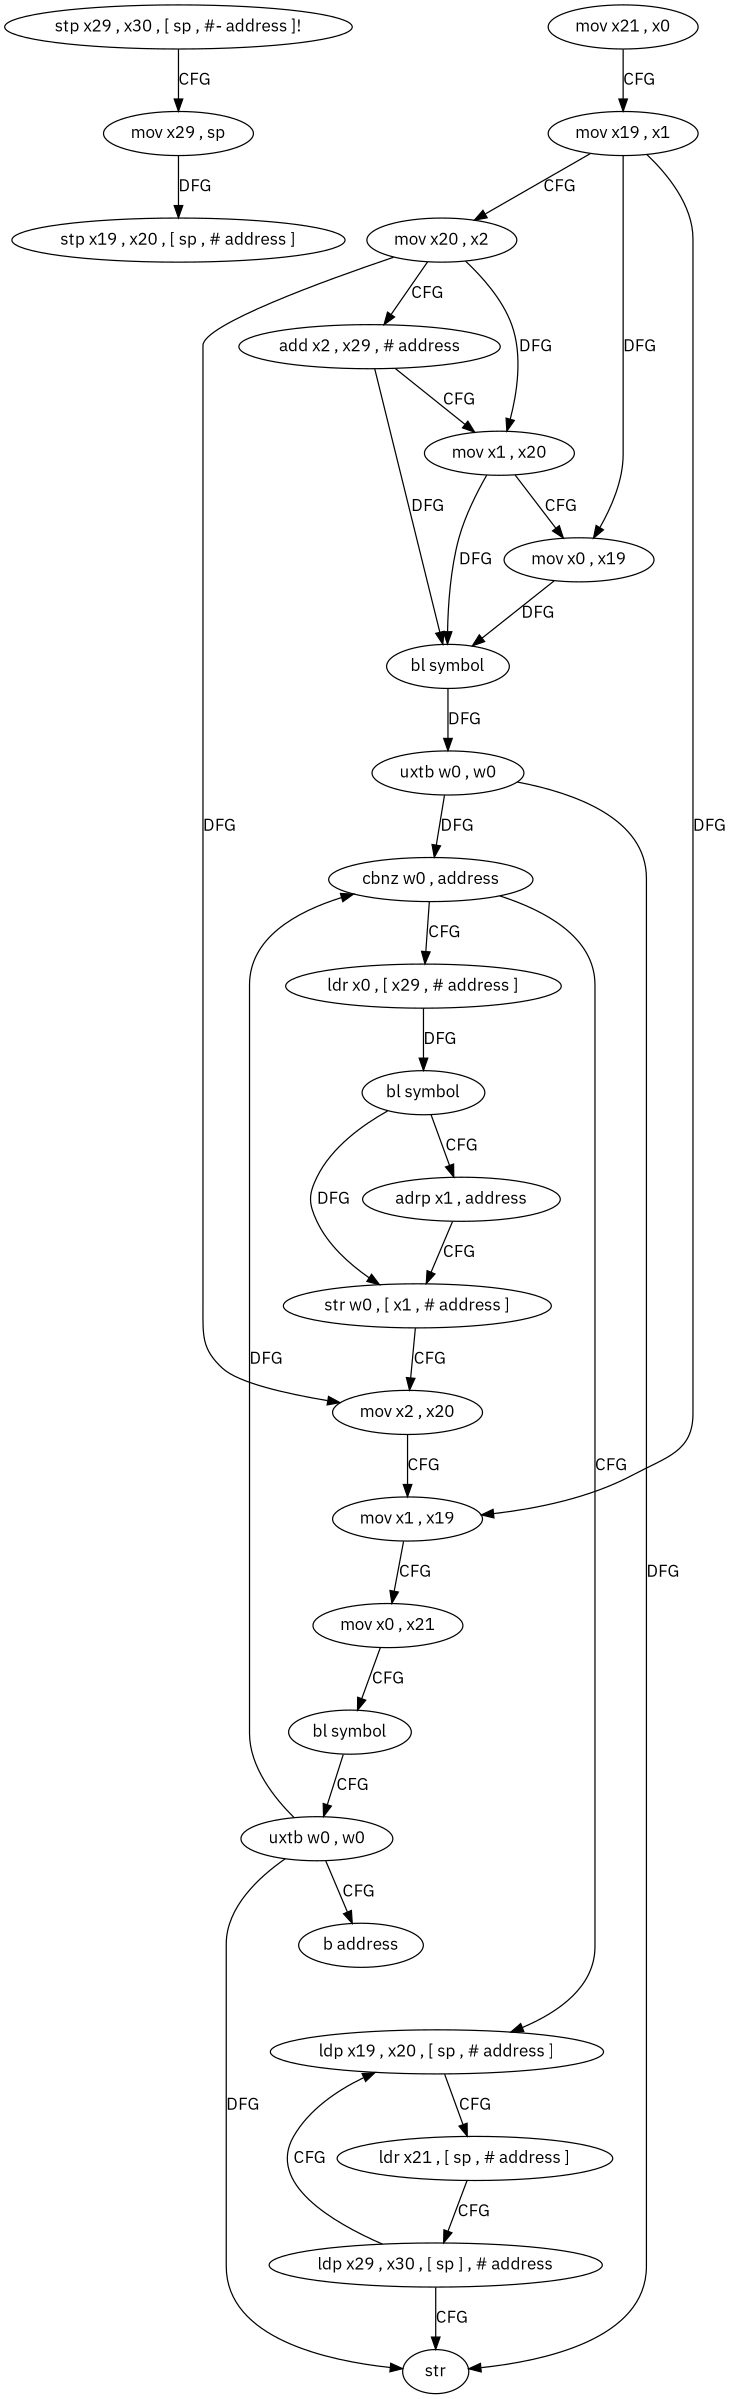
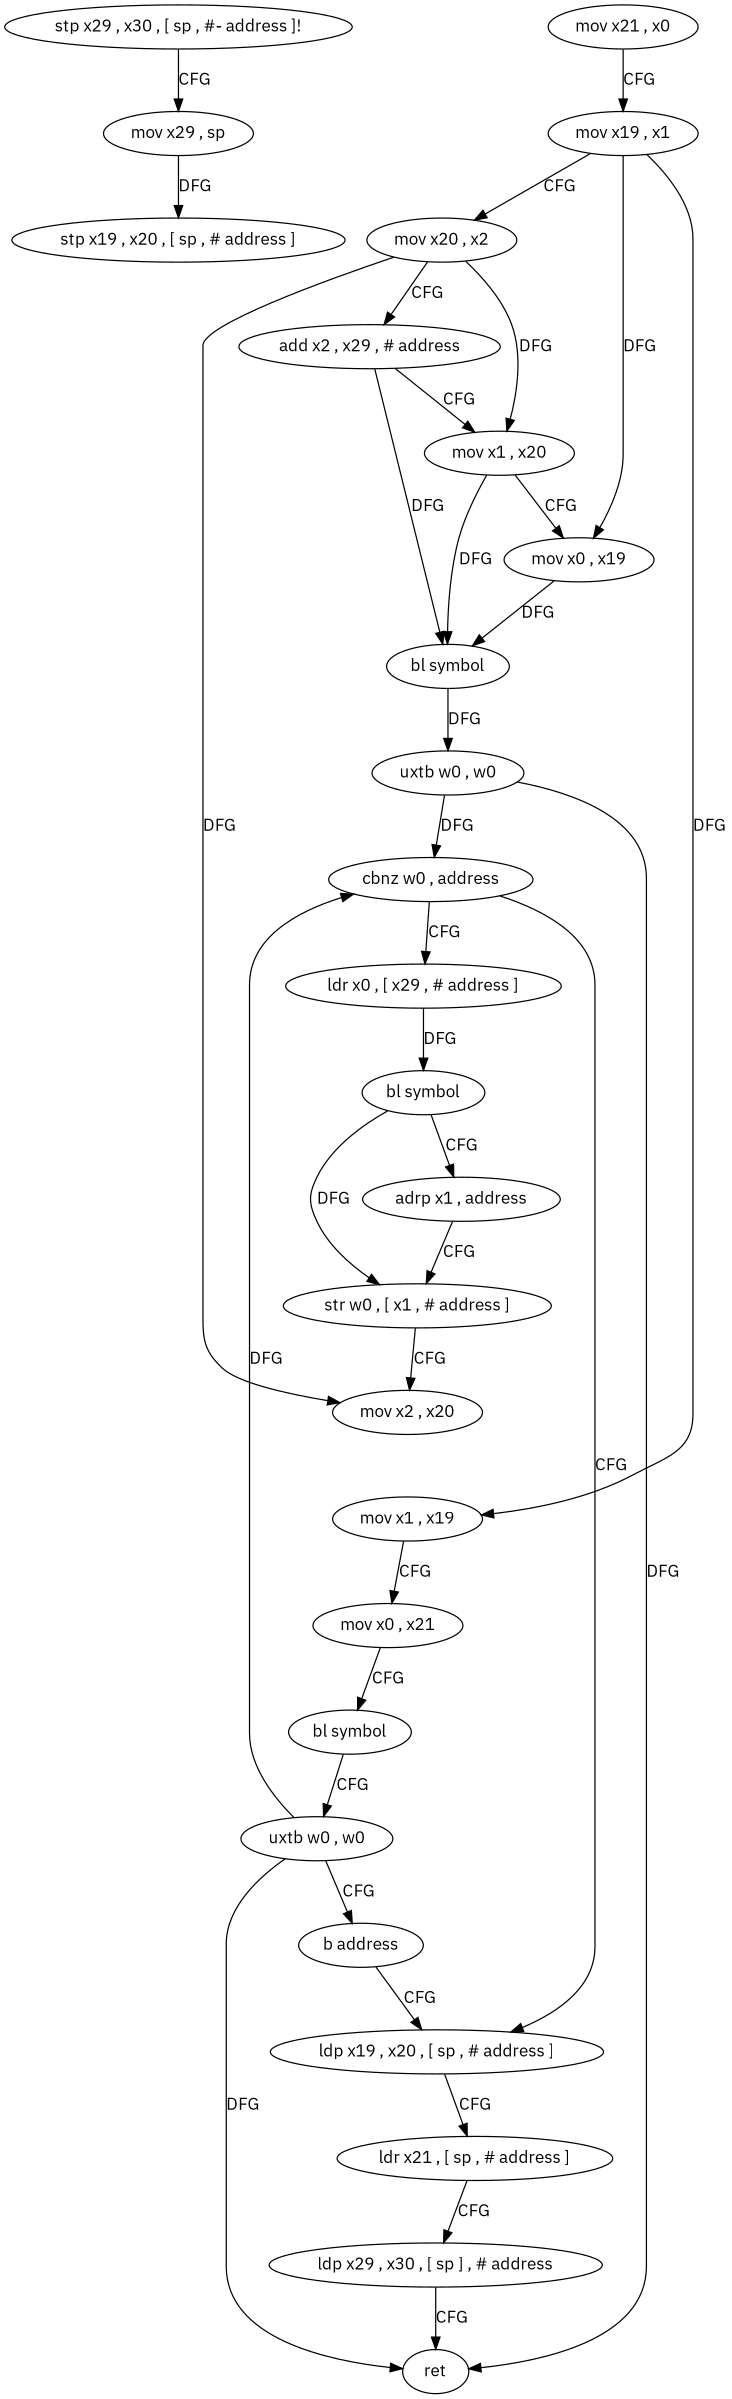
edge "mov x2 , x20" -> "mov x1 , x19": removed, label "CFG"
edge "ldp x29 , x30 , [ sp ] , # address" -> "ldp x19 , x20 , [ sp , # address ]": now "b address" -> "ldp x19 , x20 , [ sp , # address ]"
node "str": label "str" -> "ret"
